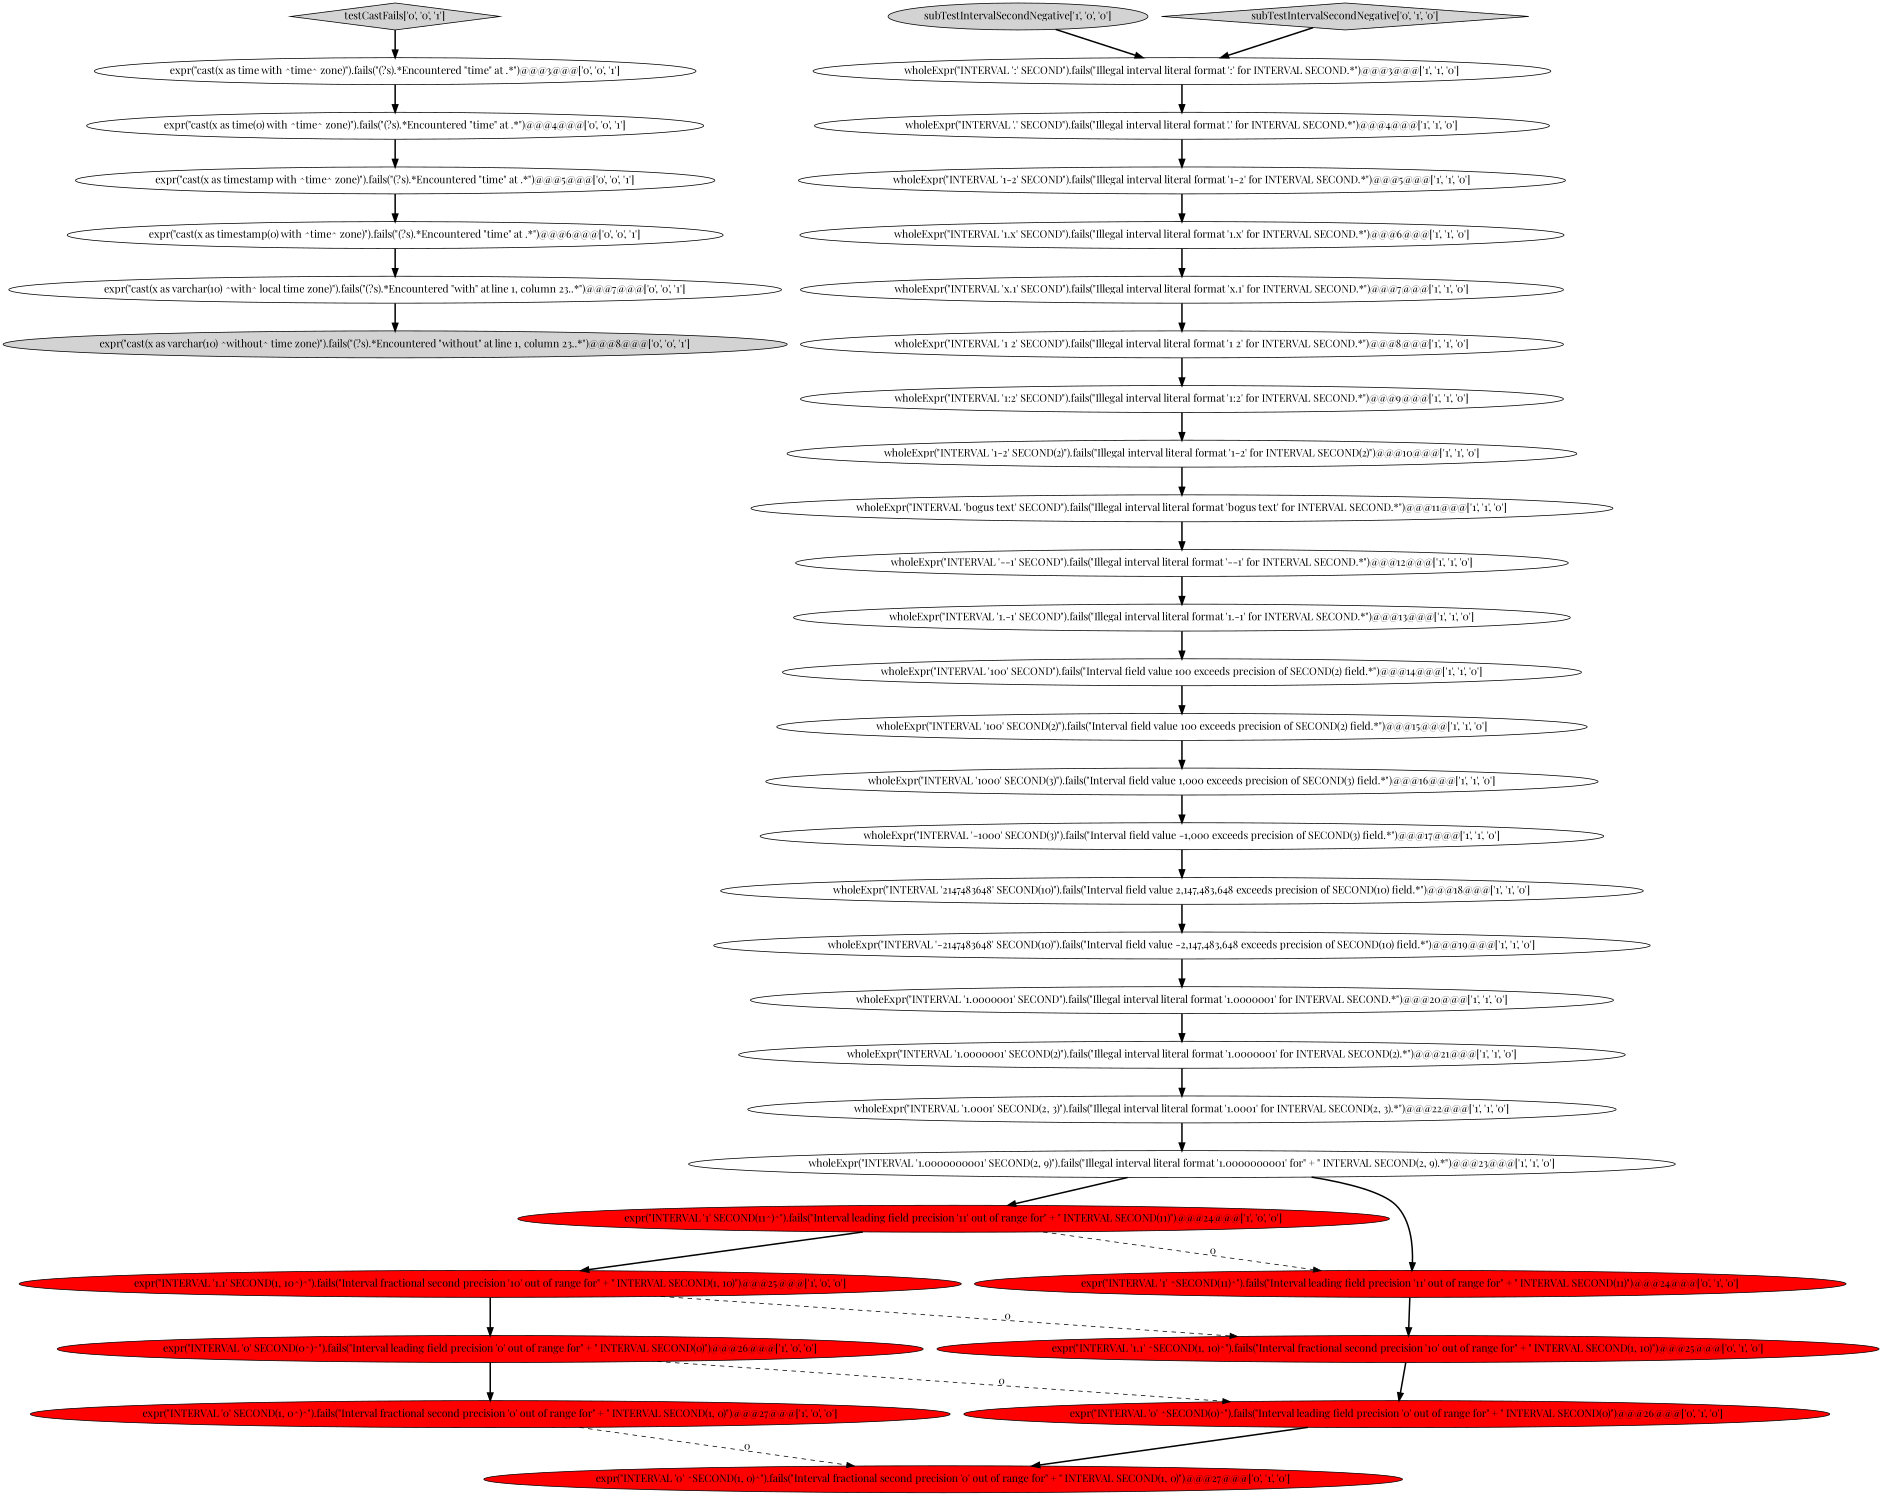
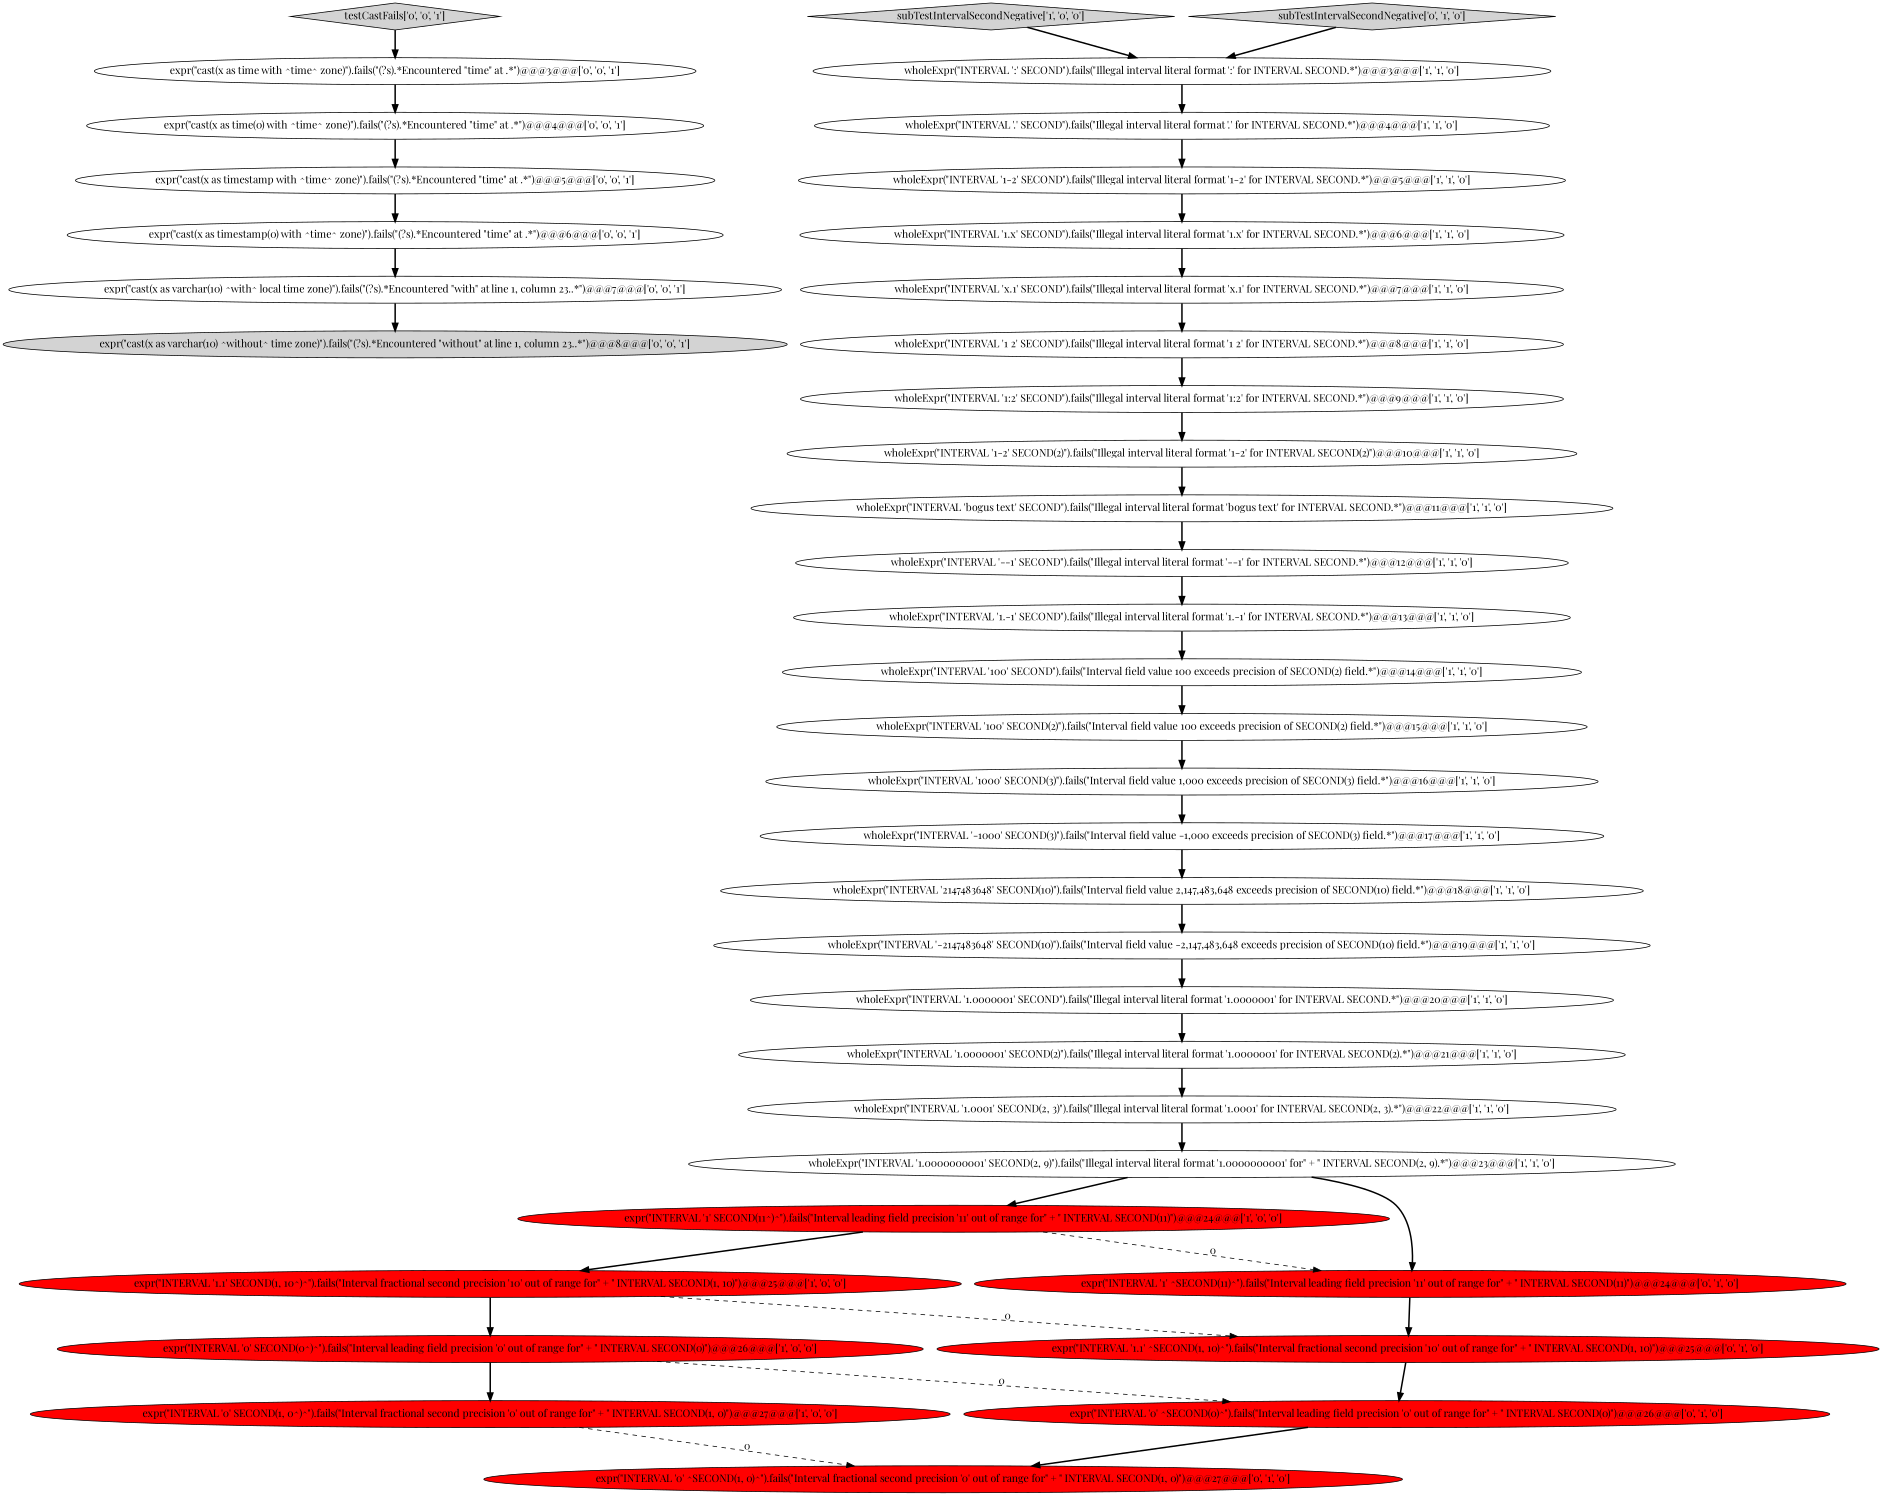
node "subTestIntervalSecondNegative['1', '0', '0']": shape ellipse -> diamond
